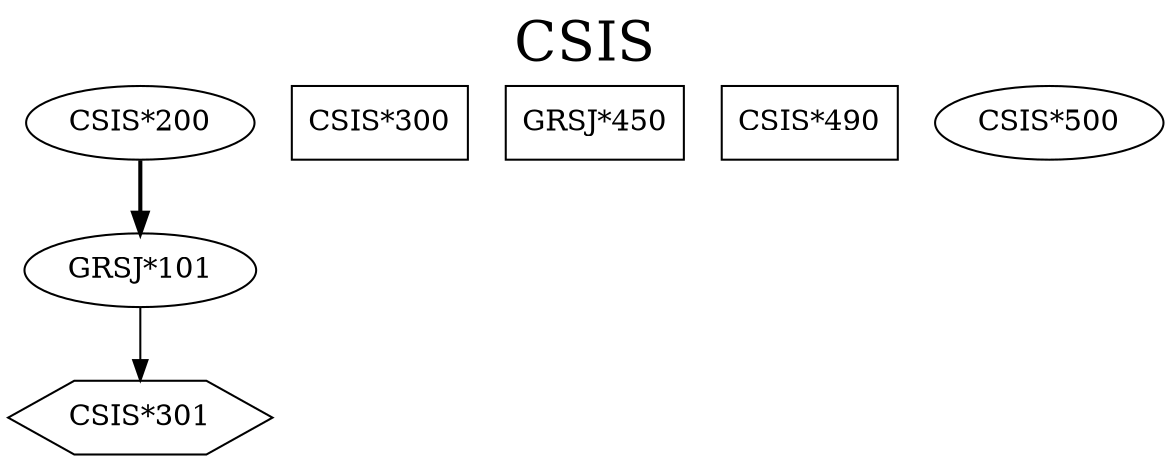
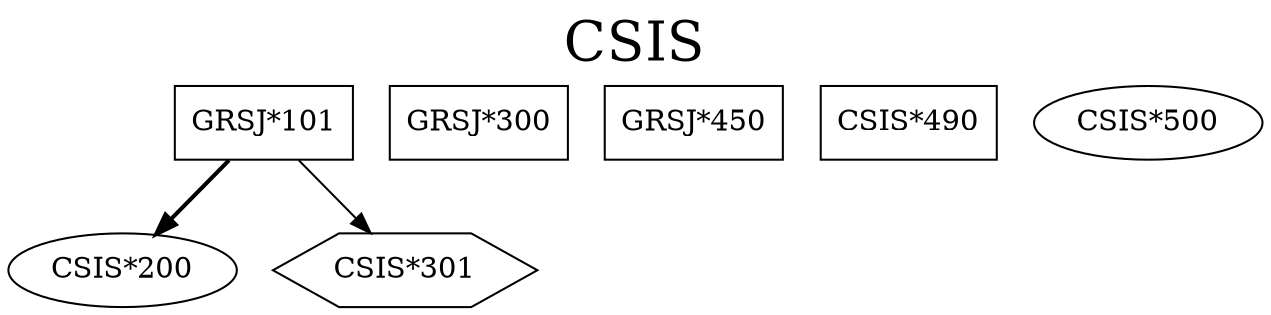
node "CSIS*300": label "CSIS*300" -> "GRSJ*300"
edge "CSIS*200" -> "GRSJ*101": reversed
node "GRSJ*101": shape ellipse -> box
